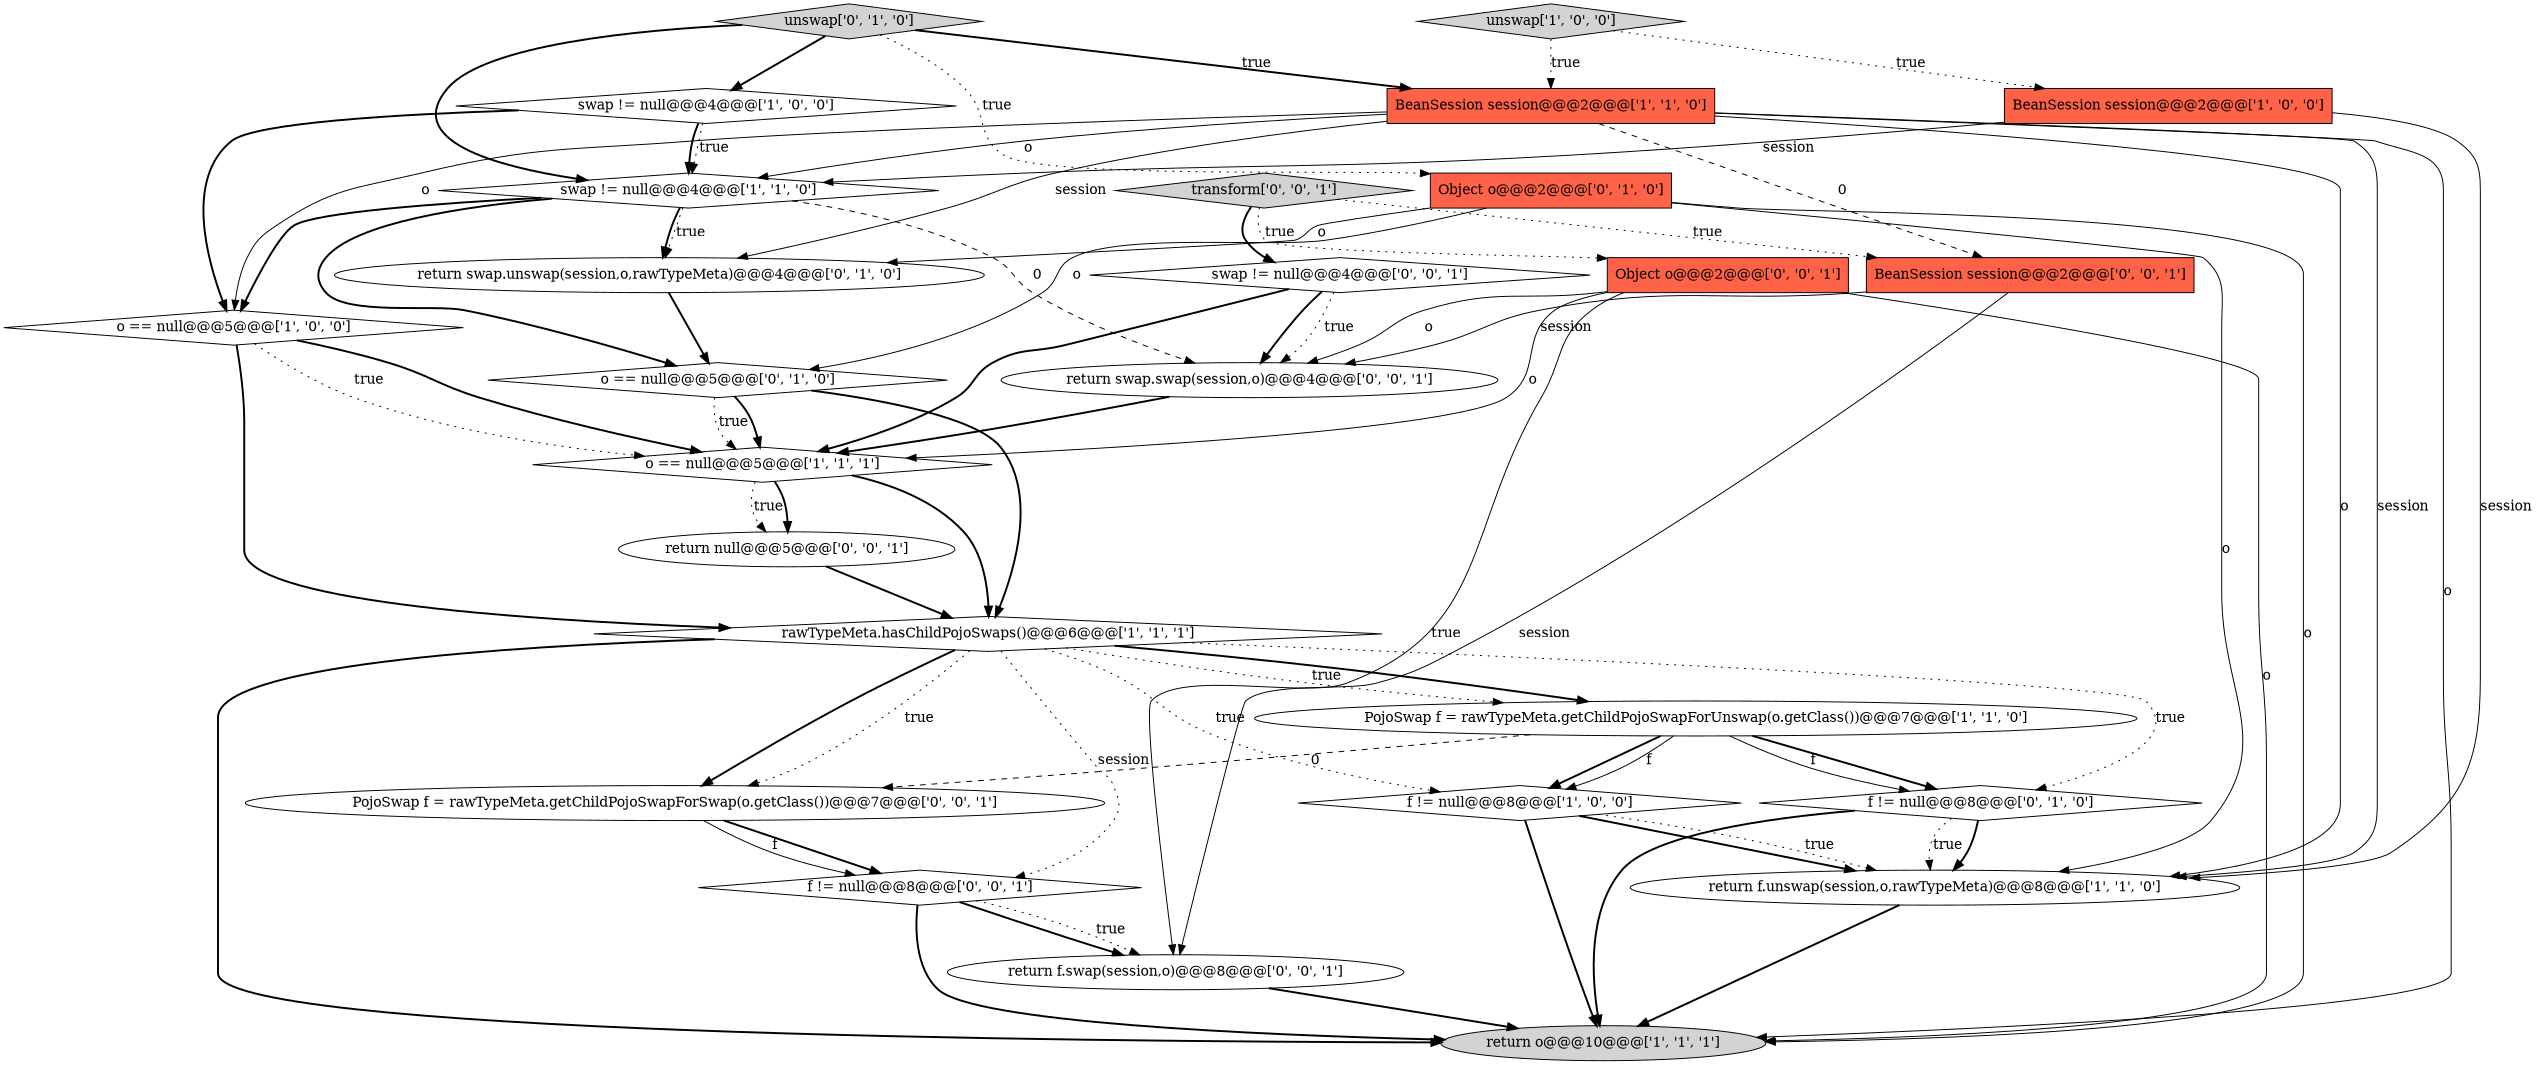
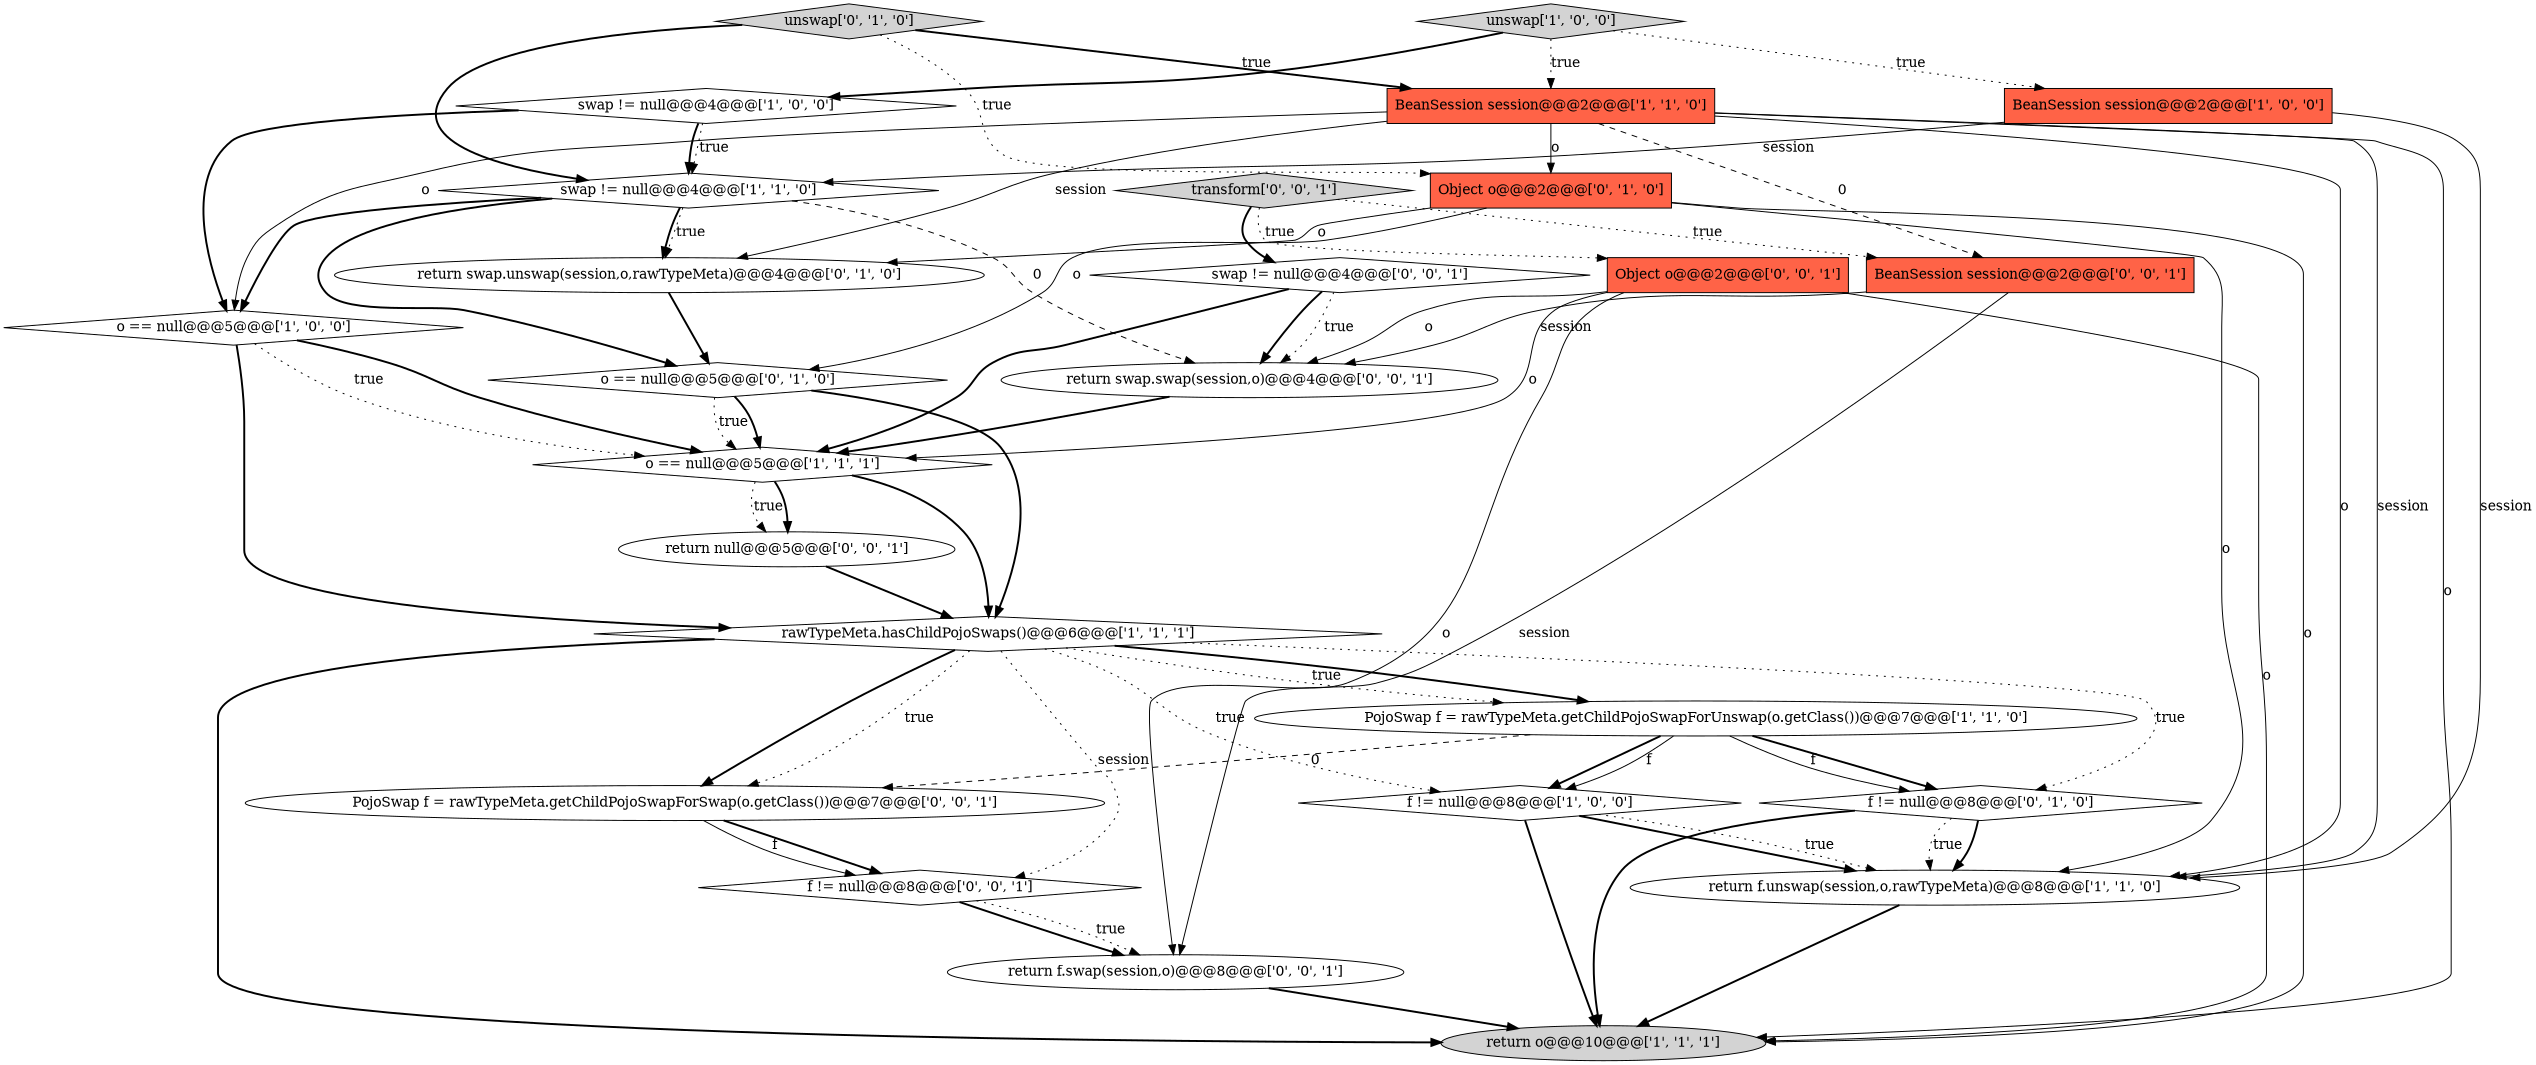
edge "unswap['0', '1', '0']" -> "swap != null@@@4@@@['1', '0', '0']": now "unswap['1', '0', '0']" -> "swap != null@@@4@@@['1', '0', '0']"
edge "BeanSession session@@@2@@@['1', '1', '0']" -> "swap != null@@@4@@@['1', '1', '0']": now "BeanSession session@@@2@@@['1', '1', '0']" -> "Object o@@@2@@@['0', '1', '0']"
edge "Object o@@@2@@@['0', '0', '1']" -> "return f.swap(session,o)@@@8@@@['0', '0', '1']": label "true" -> "o"
edge "f != null@@@8@@@['0', '0', '1']" -> "return o@@@10@@@['1', '1', '1']": removed
